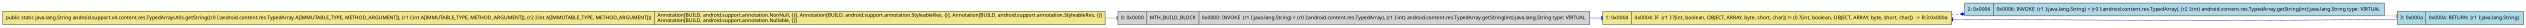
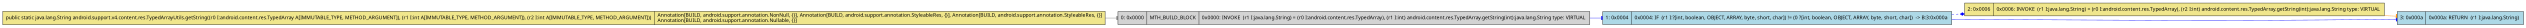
node "2: 0x0006": fillcolor lightblue -> khaki
node "1: 0x0004": fillcolor khaki -> lightblue
edge "3: 0x000a" -> "1: 0x0004": reversed
